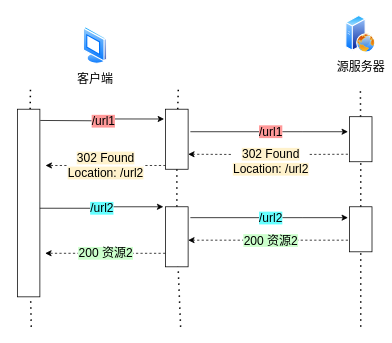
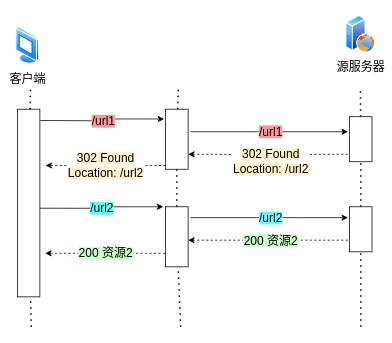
node "客户端": moved (95, 45) -> (28, 45)
